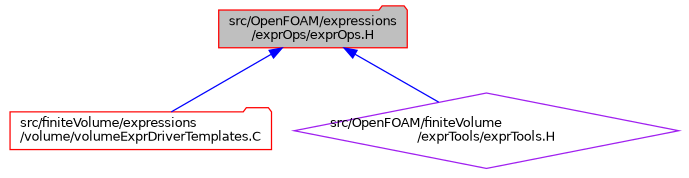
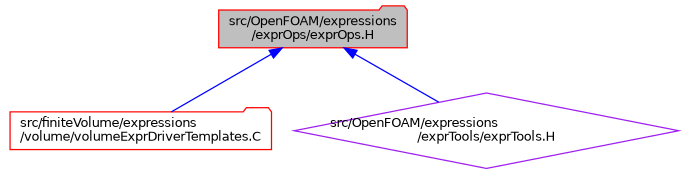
node "src/OpenFOAM/finiteVolume /exprTools/exprTools.H": label "src/OpenFOAM/finiteVolume /exprTools/exprTools.H" -> "src/OpenFOAM/expressions /exprTools/exprTools.H"
